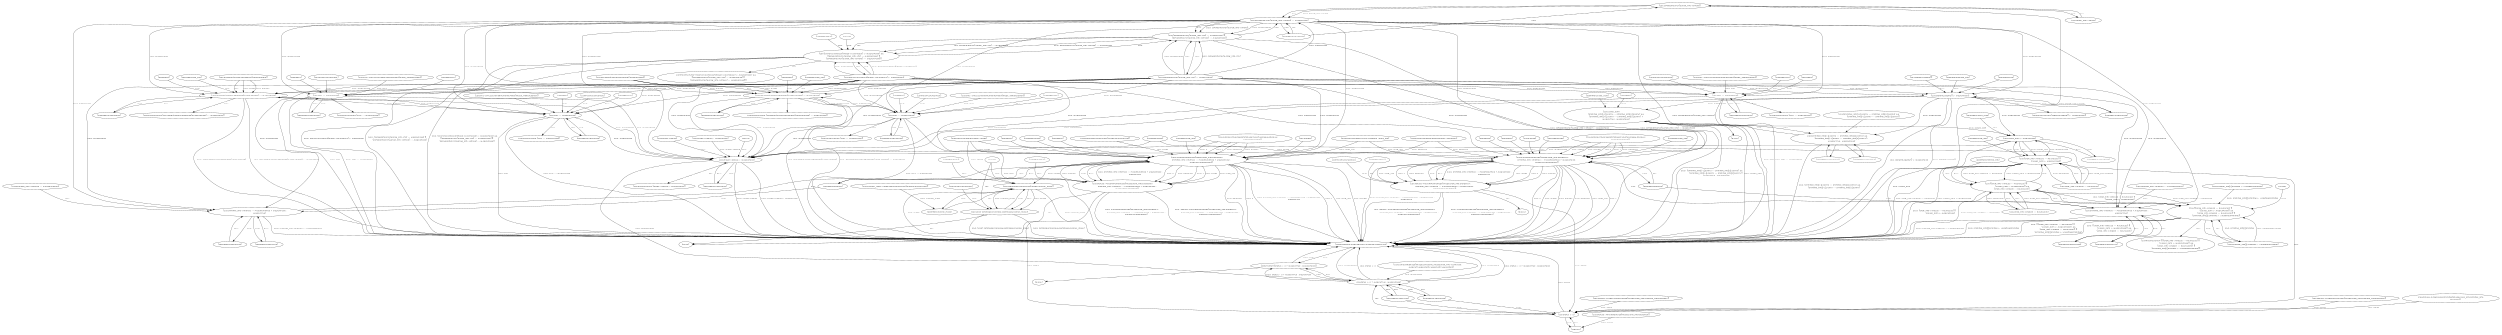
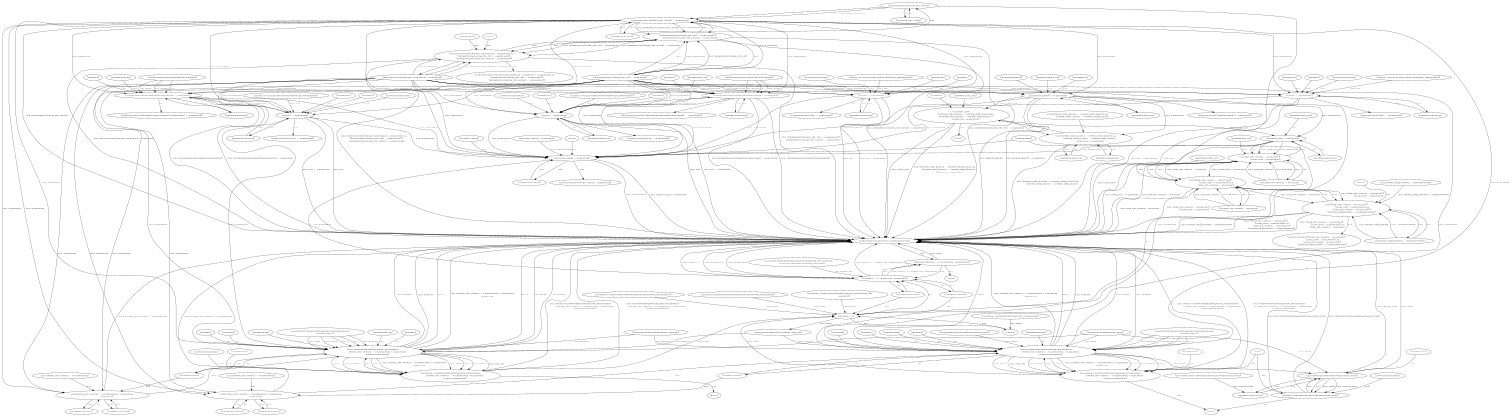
node "(Call,closed_path != MagickFalse)": label "(Call,closed_path != MagickFalse)" -> "(Call,status_path != MagickFalse)"
edge "(Call,status != 0)" -> "(MethodReturn,MagickExport MagickBooleanType)": now "(Call,status != 0)" -> "(MethodParameterIn,const DrawInfo *draw_info)"
